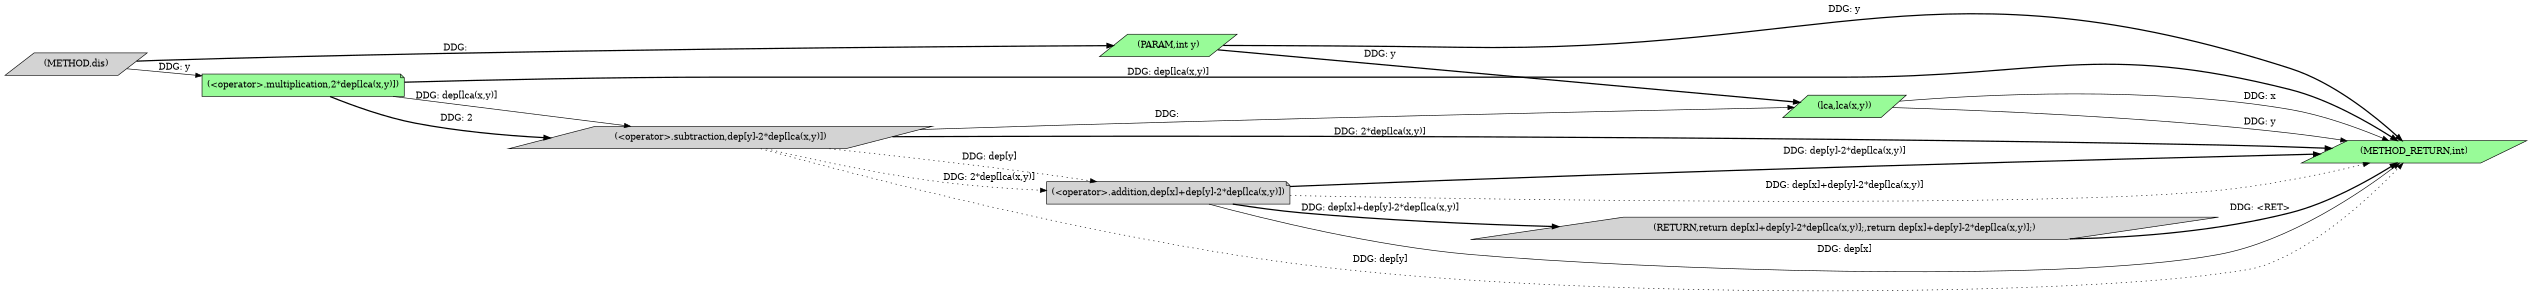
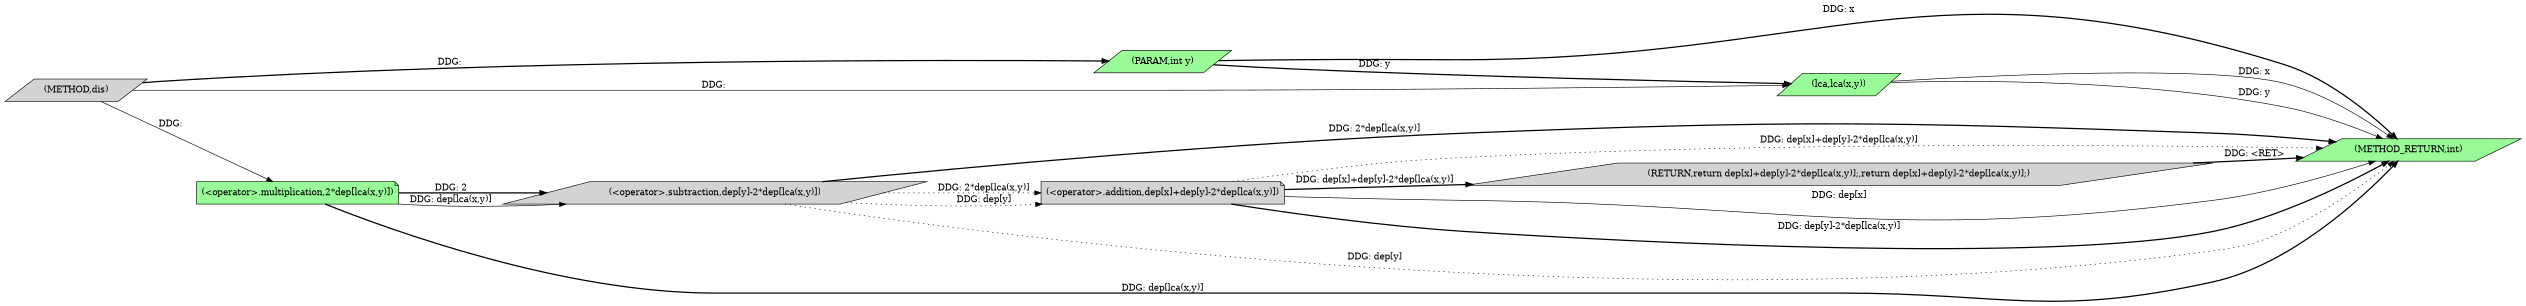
edge "(PARAM,int y)" -> "(METHOD_RETURN,int)": label "DDG: y" -> "DDG: x"
edge "(METHOD,dis)" -> "(<operator>.multiplication,2*dep[lca(x,y)])": label "DDG: y" -> "DDG: "
edge "(<operator>.subtraction,dep[y]-2*dep[lca(x,y)])" -> "(lca,lca(x,y))": now "(METHOD,dis)" -> "(lca,lca(x,y))"
